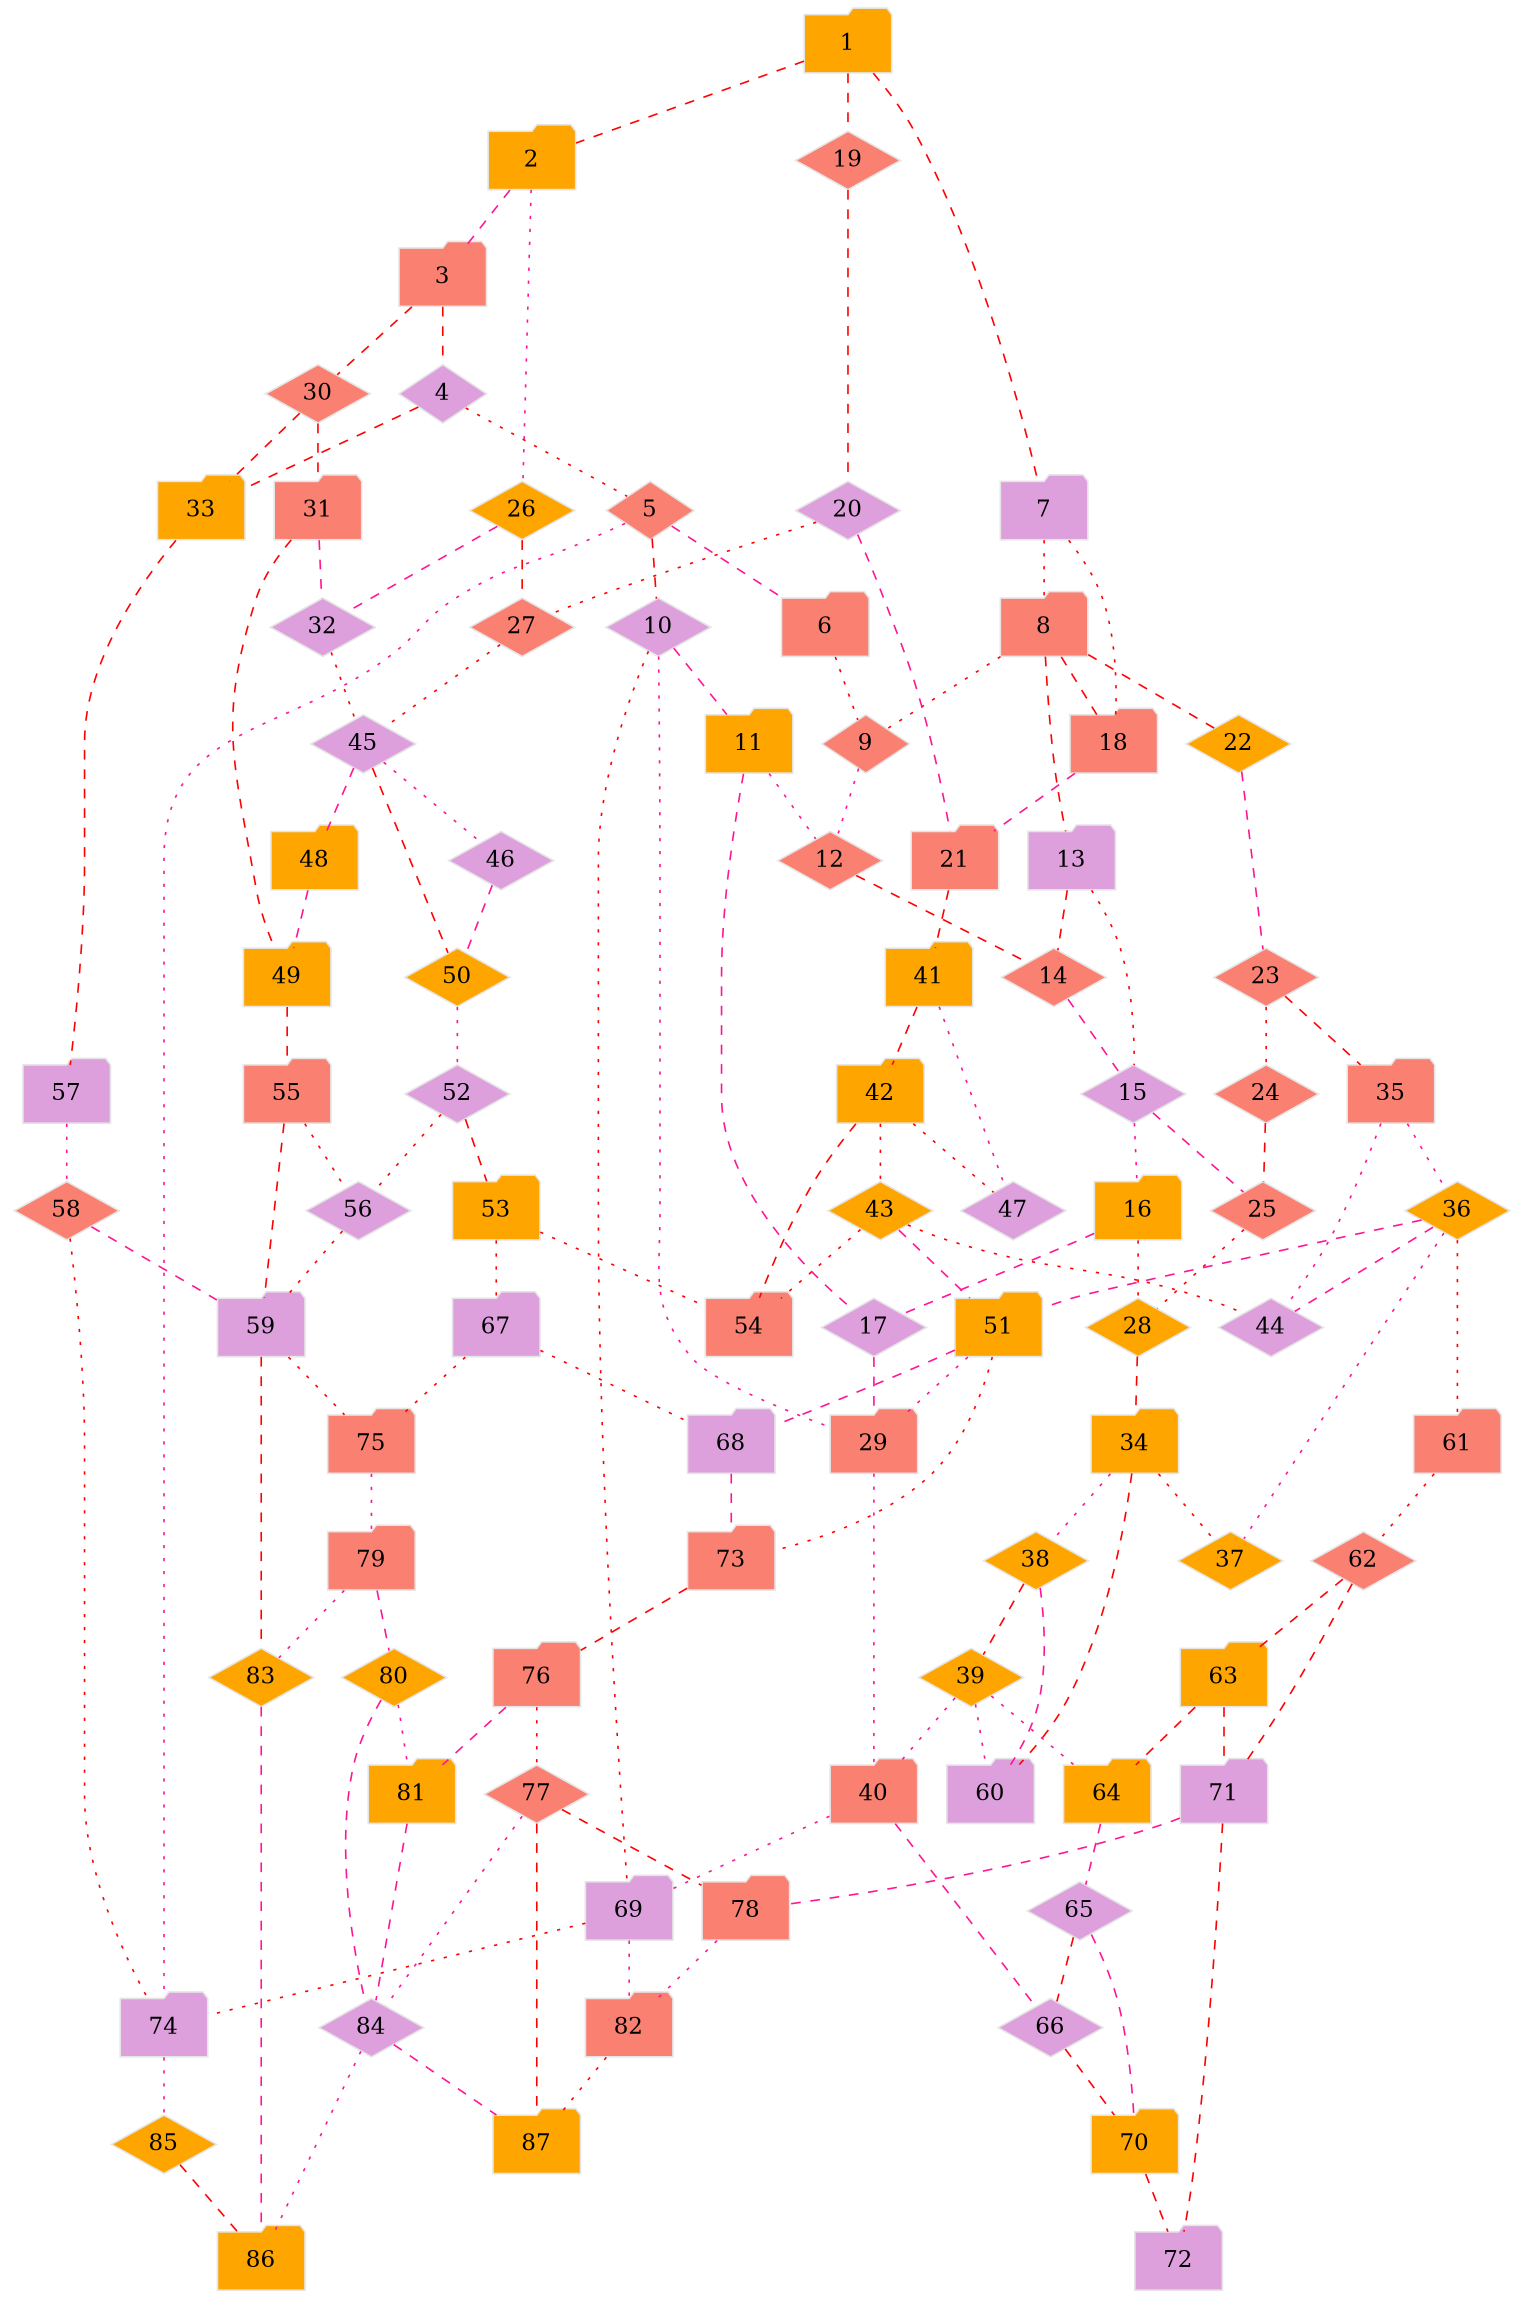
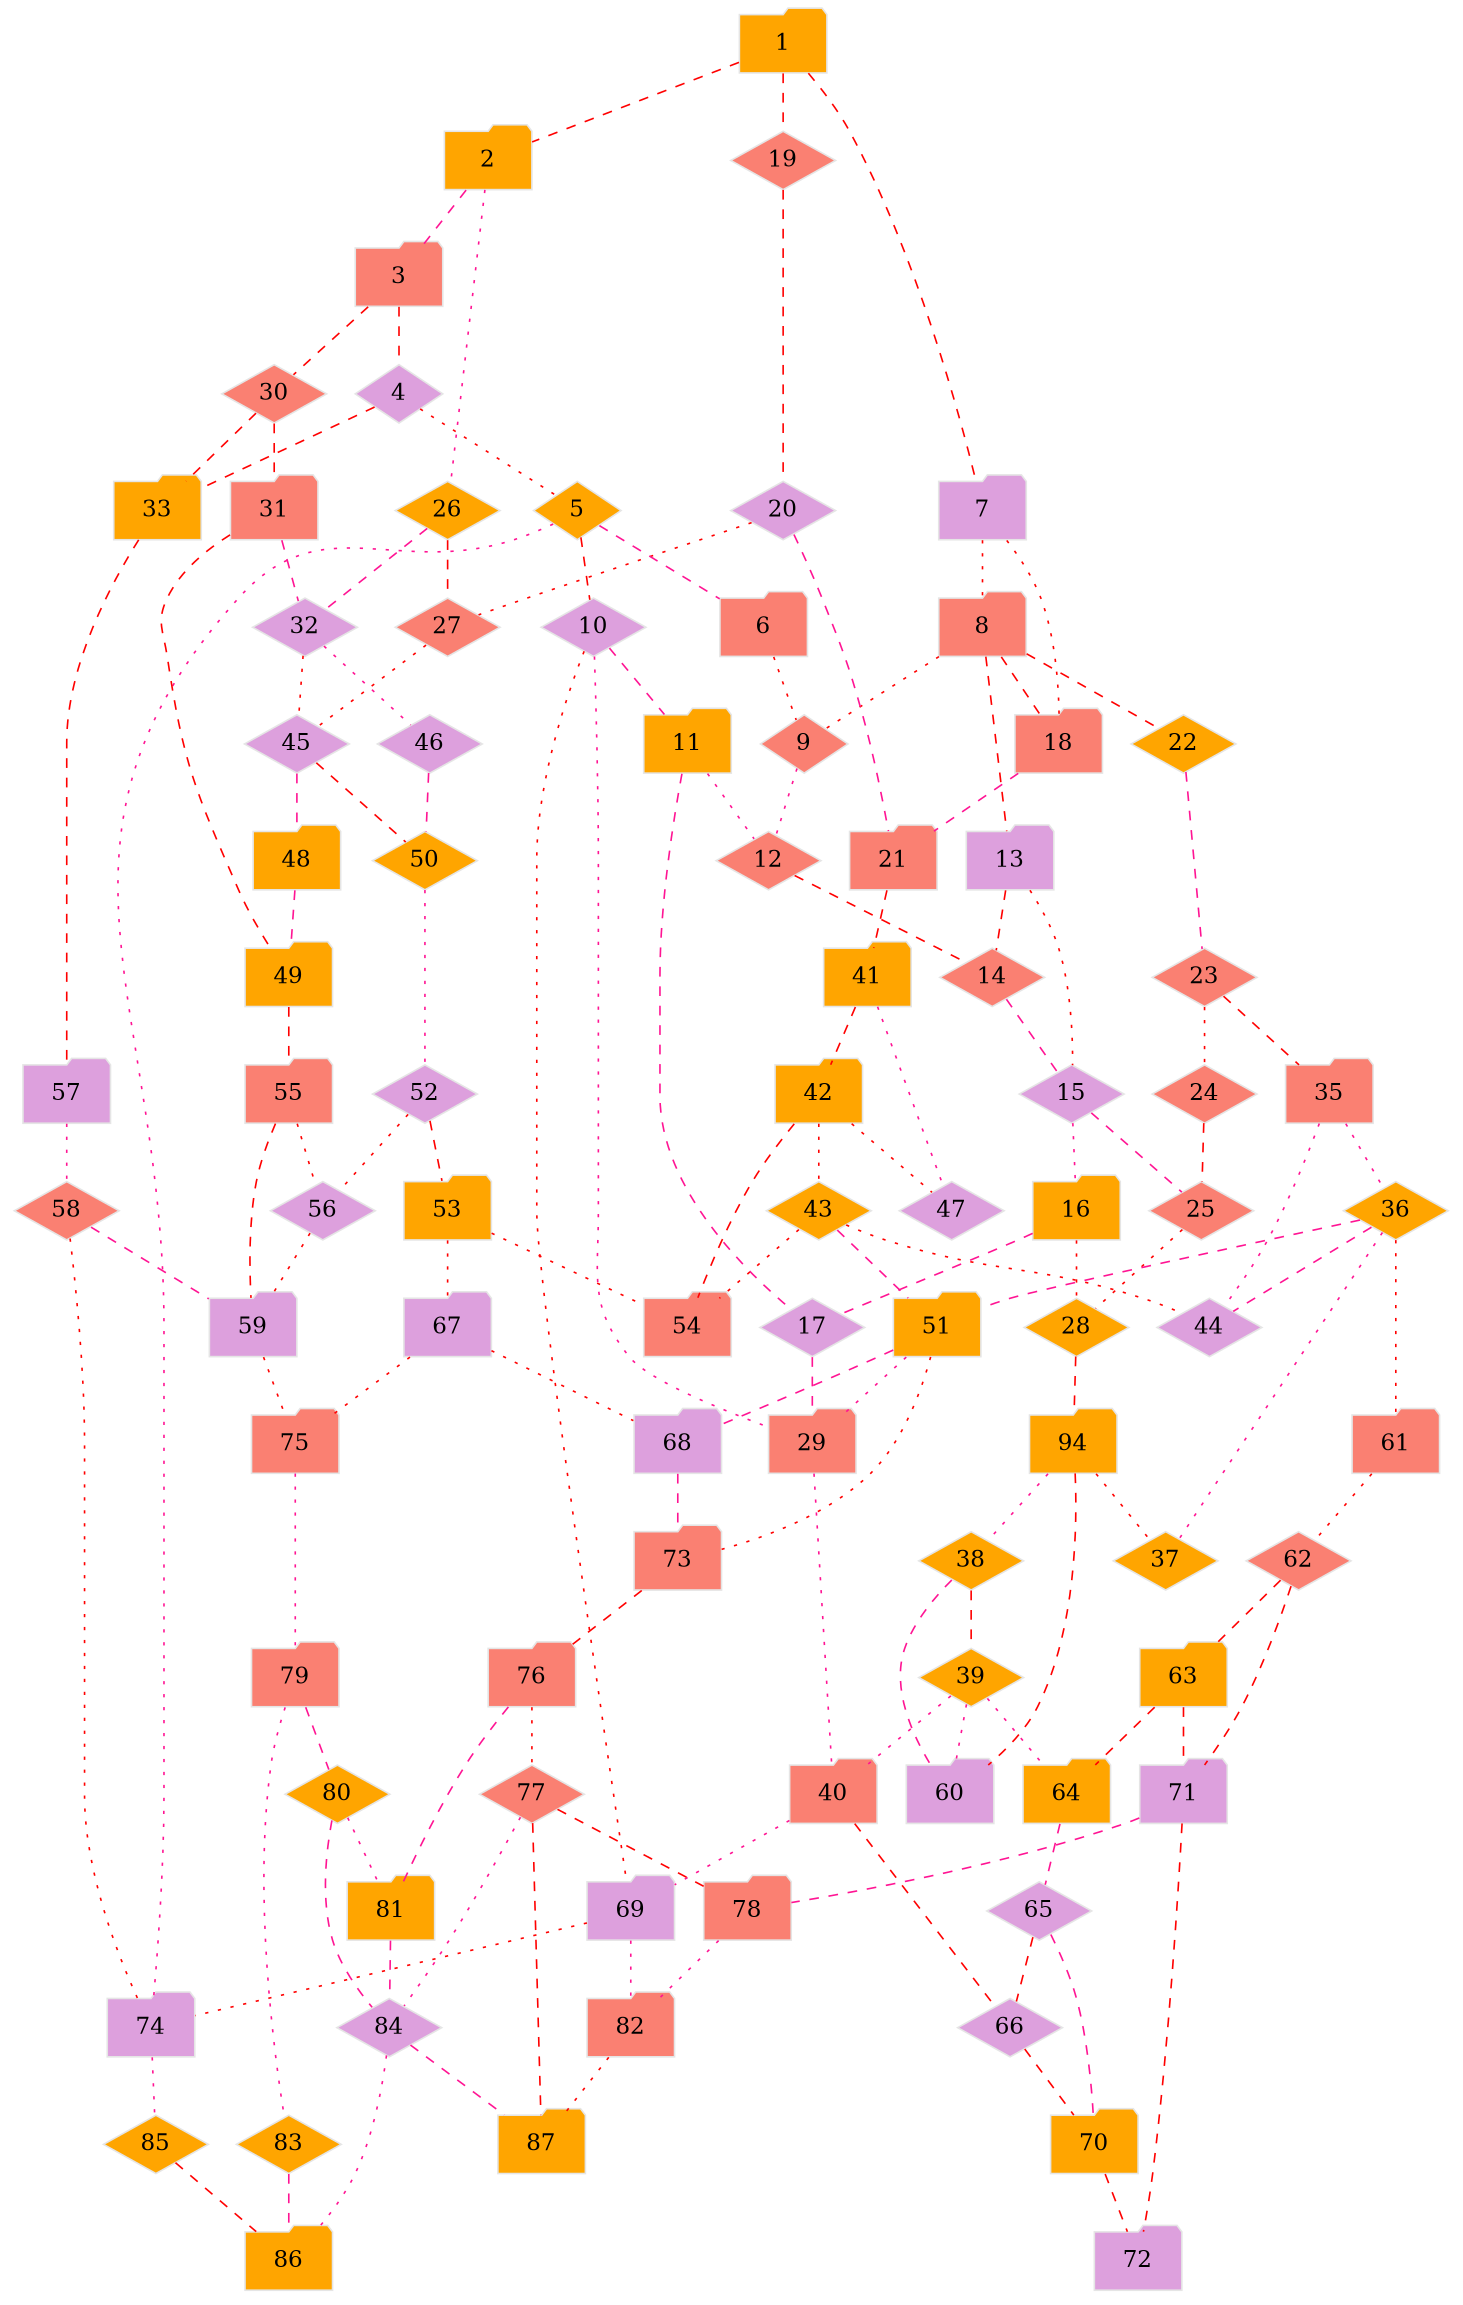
node "5": fillcolor salmon -> orange
edge "45" -- "46": now "32" -- "46"
node "34": label "34" -> "94"
edge "59" -- "83": removed
edge "40" -- "66": color deeppink -> red
